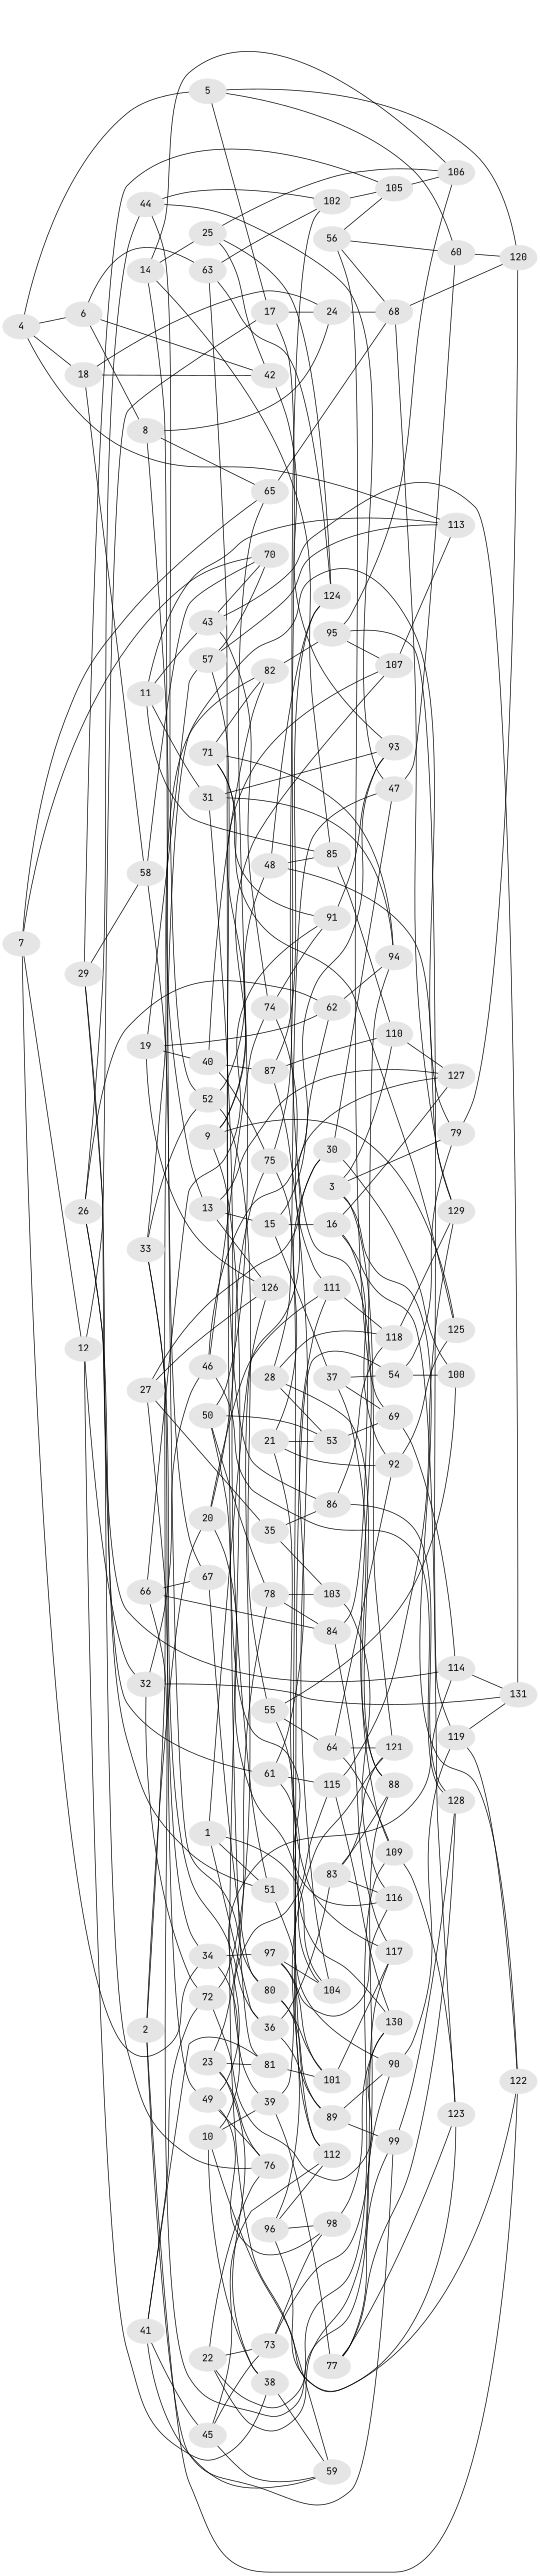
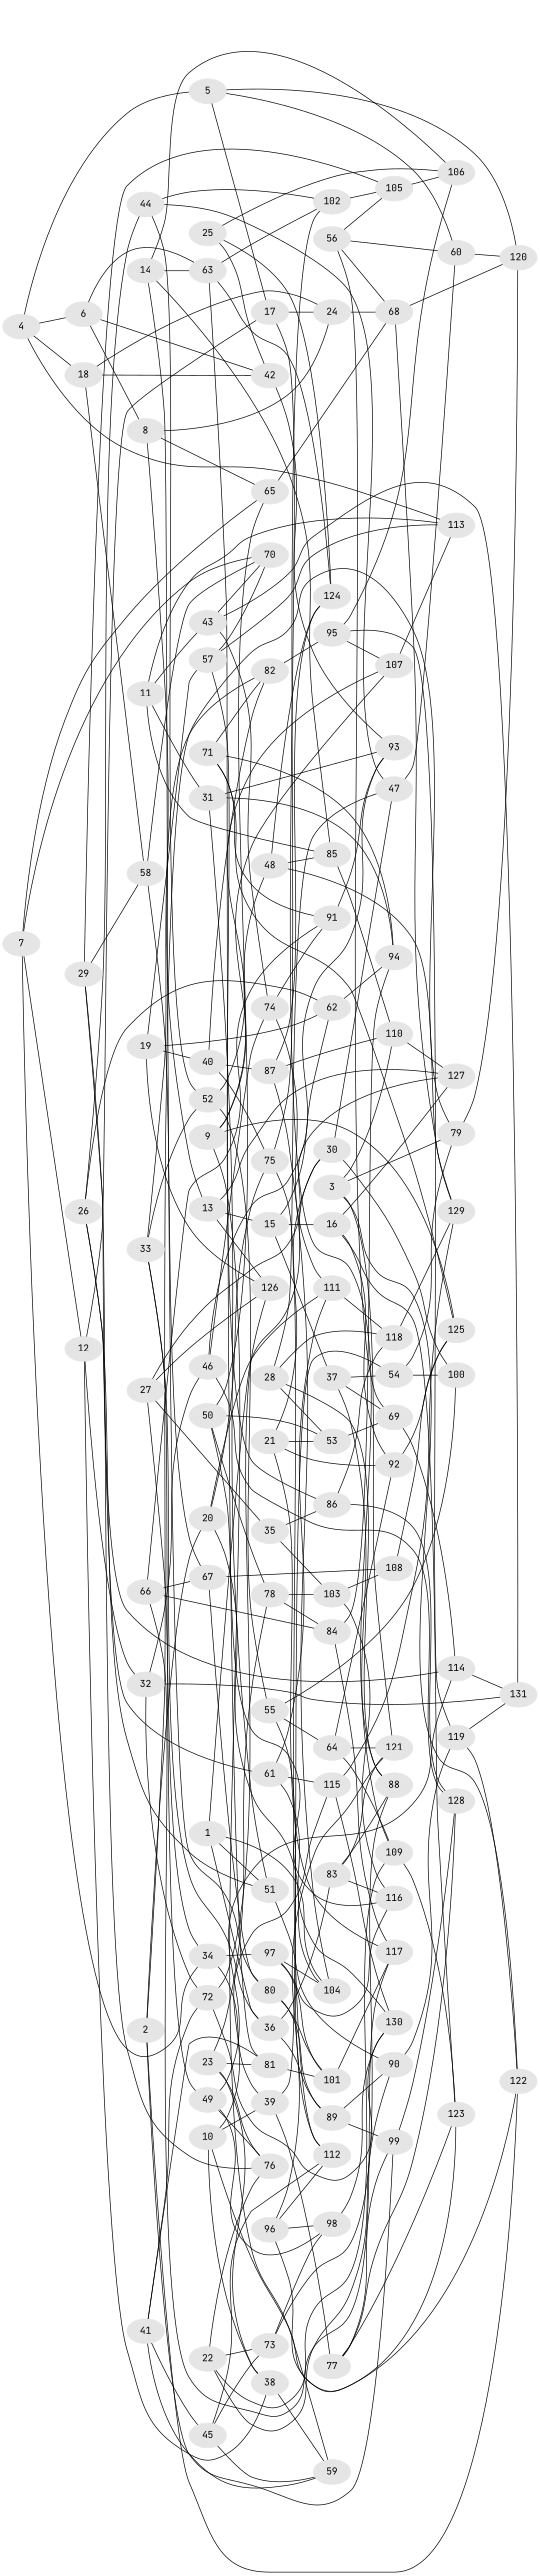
edge "25" -- "14": now "63" -- "14"
node "108": added
